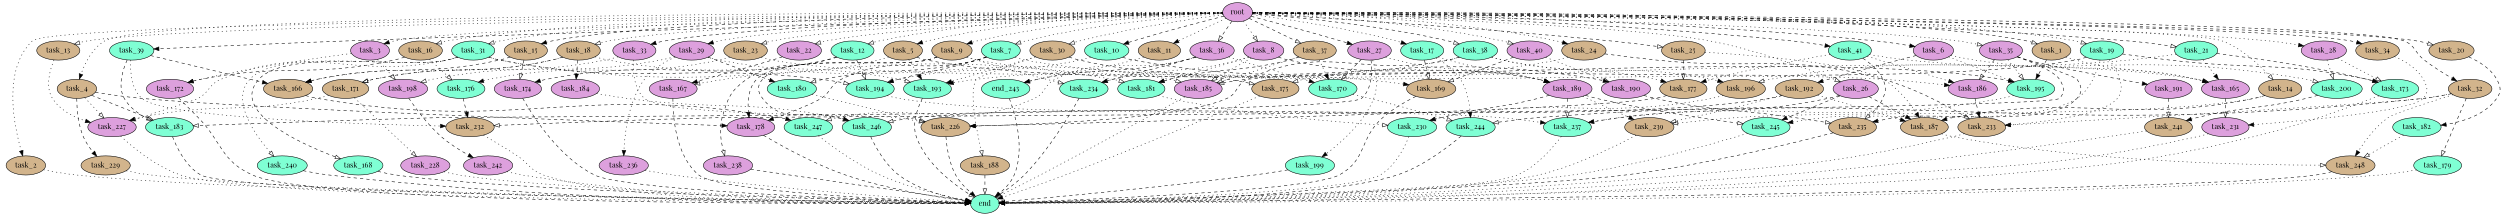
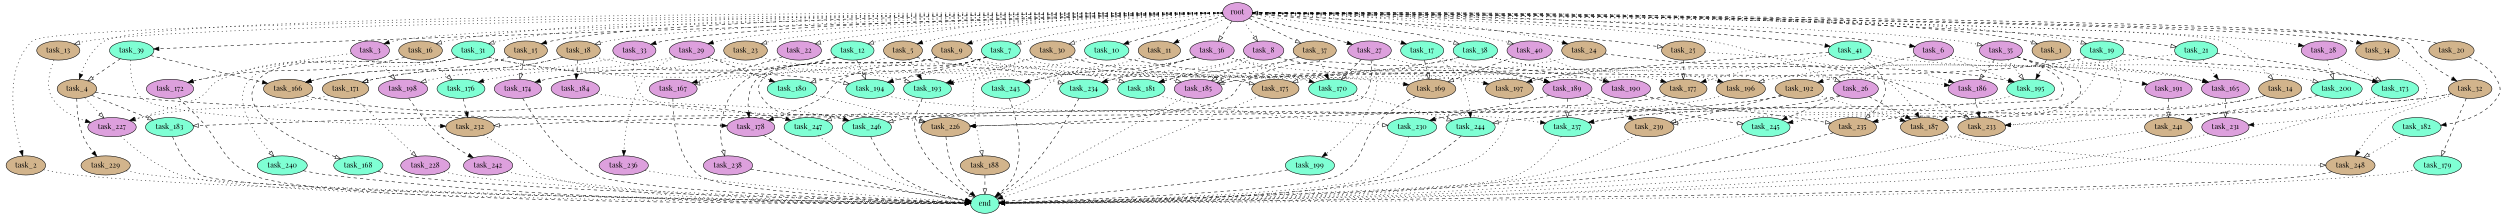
edge "root" -> "task_20": reversed
node "end_243": label "end_243" -> "task_243"
node "task_197": added
edge "task_39" -> "task_183": now "task_39" -> "task_4"
edge "task_192" -> "task_239": style dotted -> dashed
